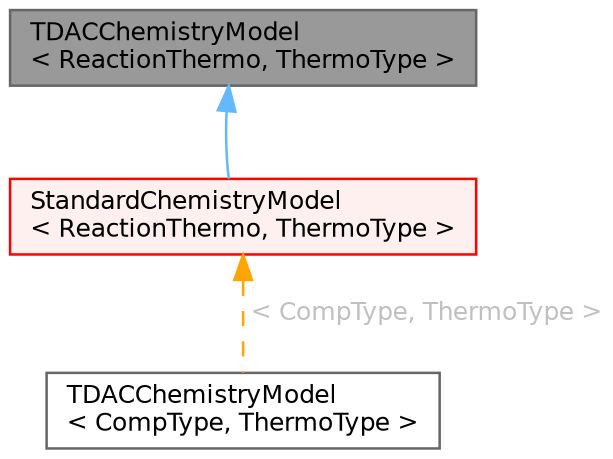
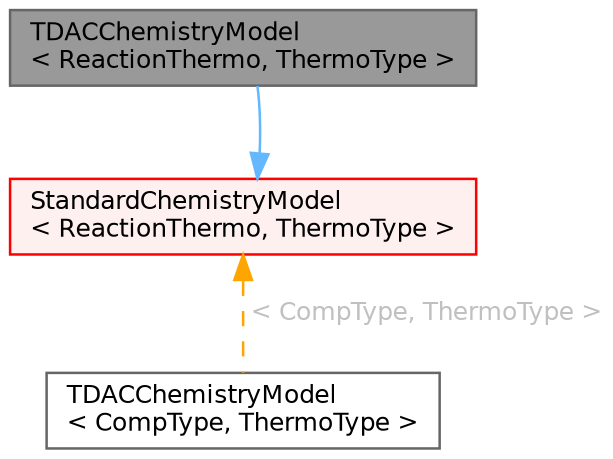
edge "StandardChemistryModel < ReactionThermo, ThermoType >" -> "TDACChemistryModel < ReactionThermo, ThermoType >": reversed
